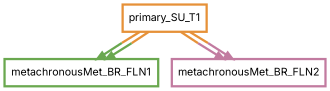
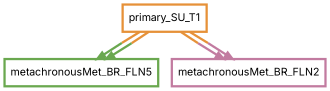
node "metachronousMet_BR_FLN1": label "metachronousMet_BR_FLN1" -> "metachronousMet_BR_FLN5"
